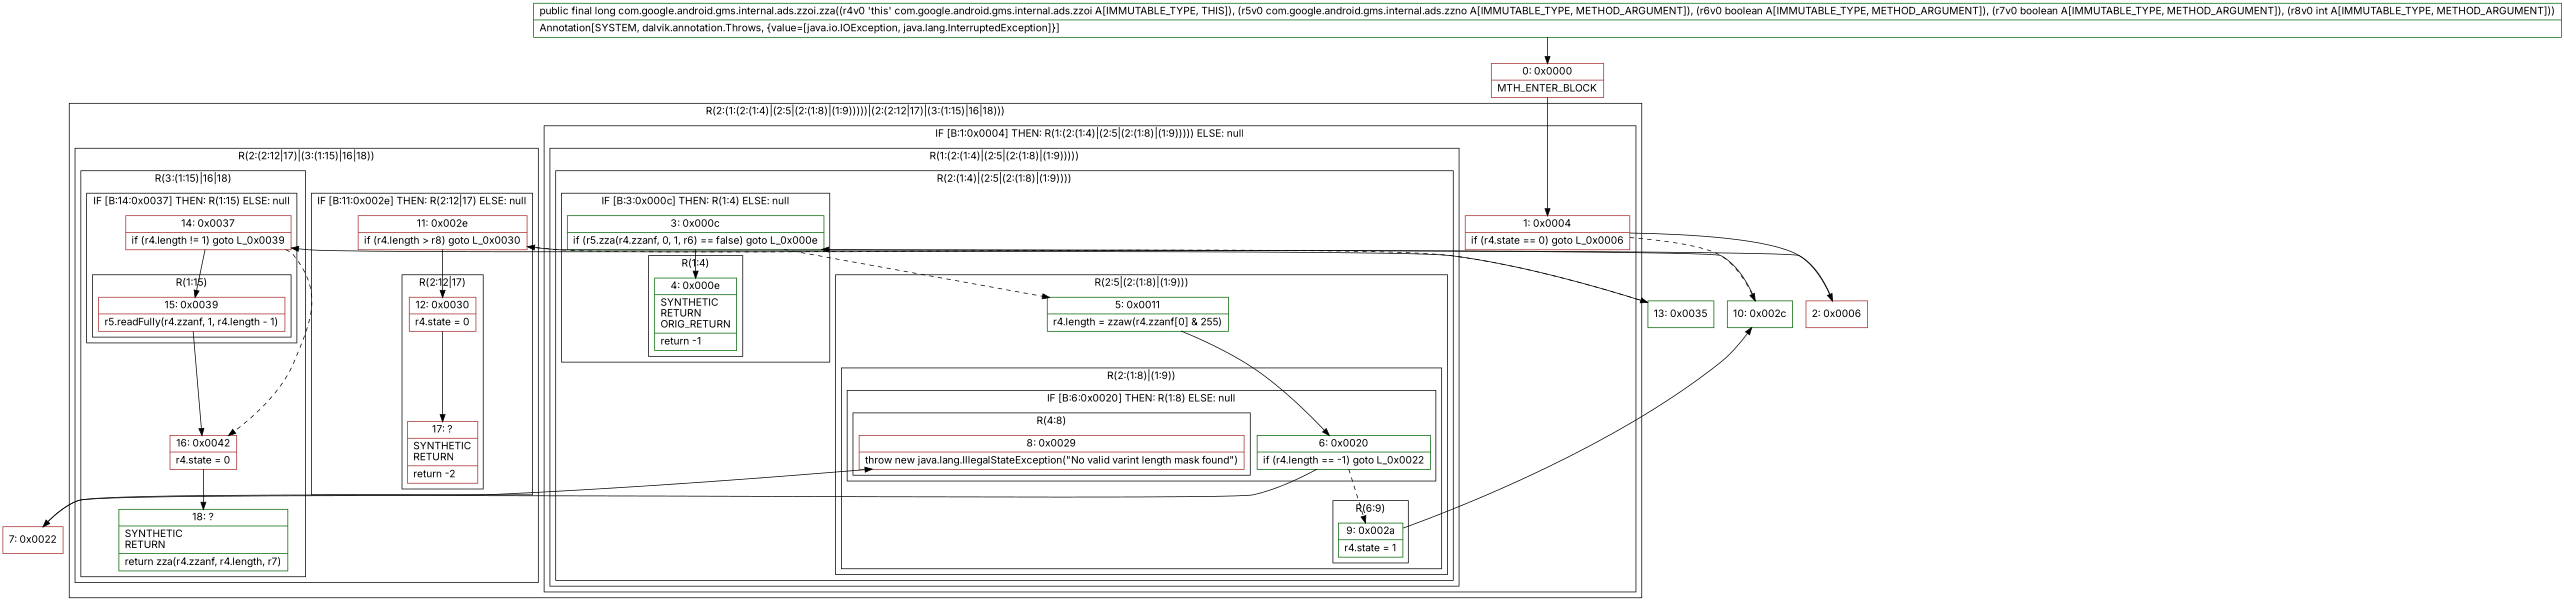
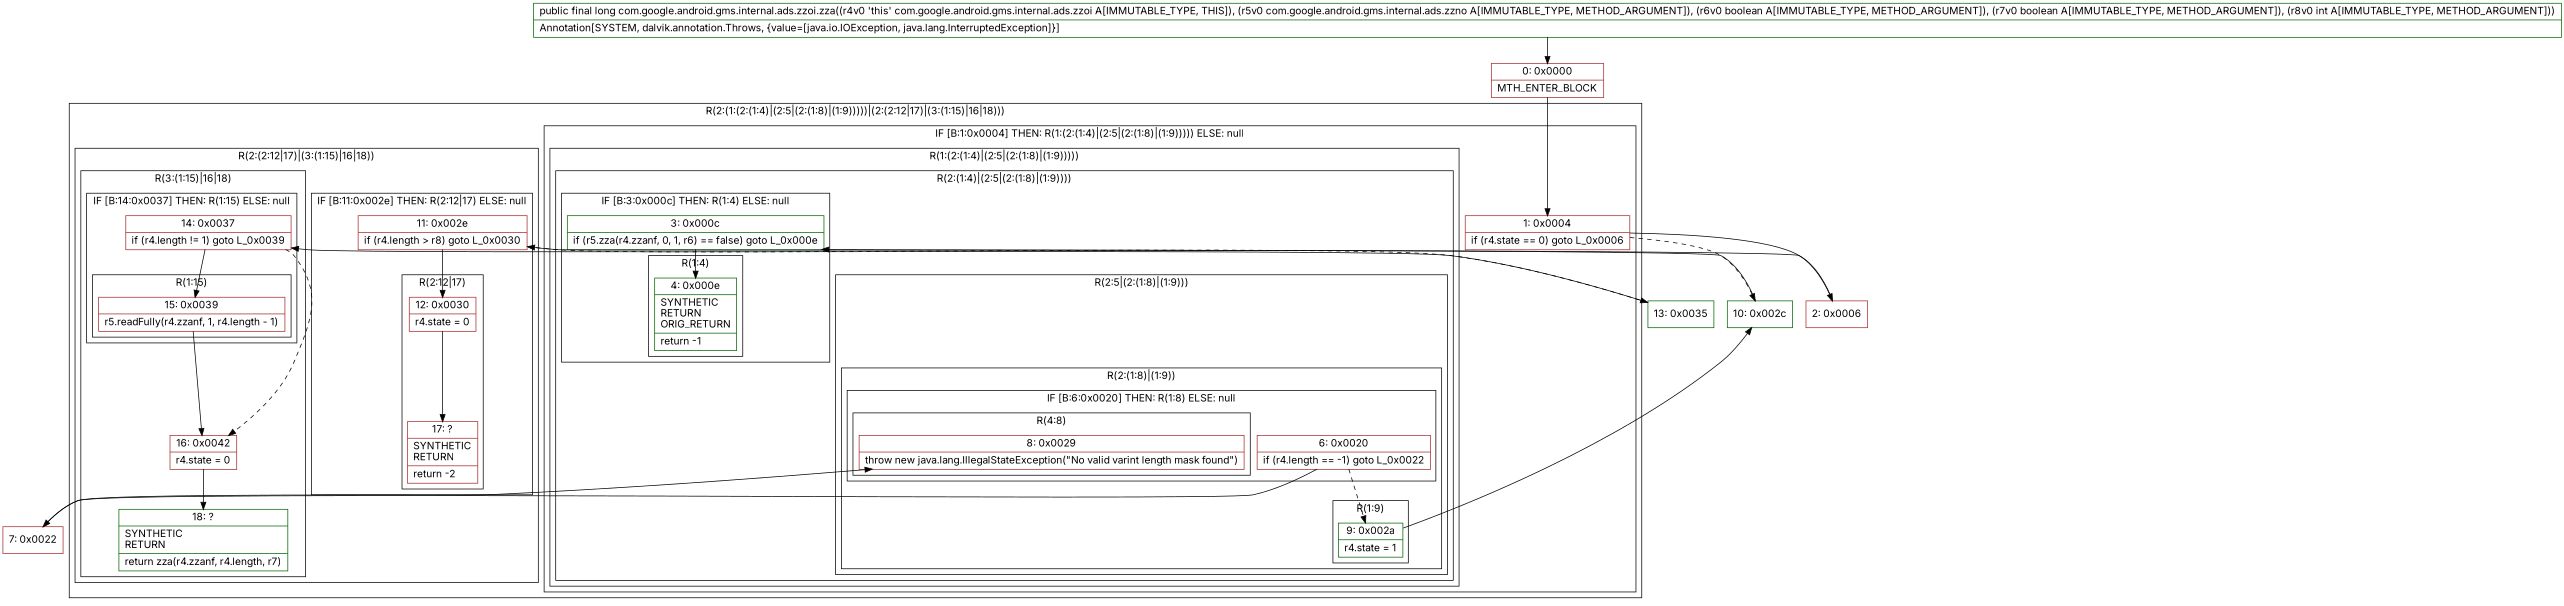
node "5: 0x0011": removed
node "6: 0x0020": color darkgreen -> brown
cluster "R(6:9)": label "R(6:9)" -> "R(1:9)"
